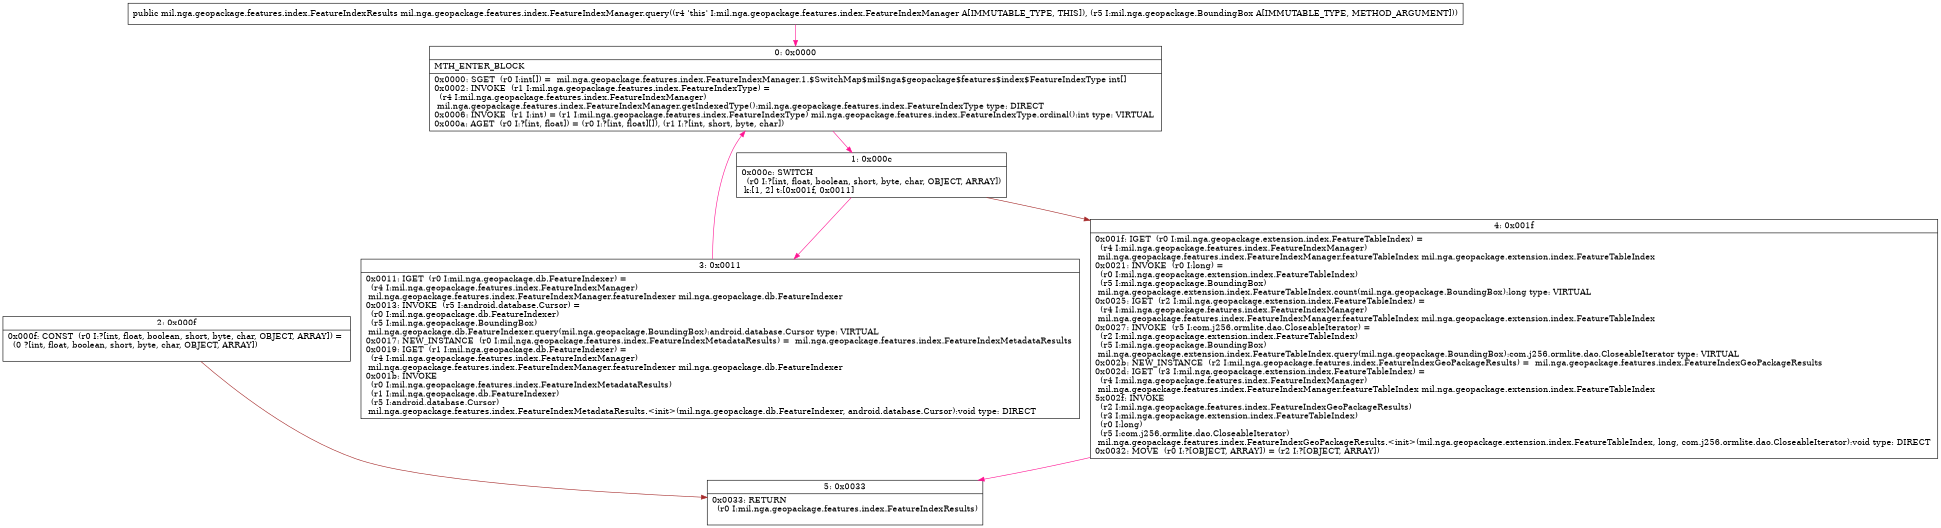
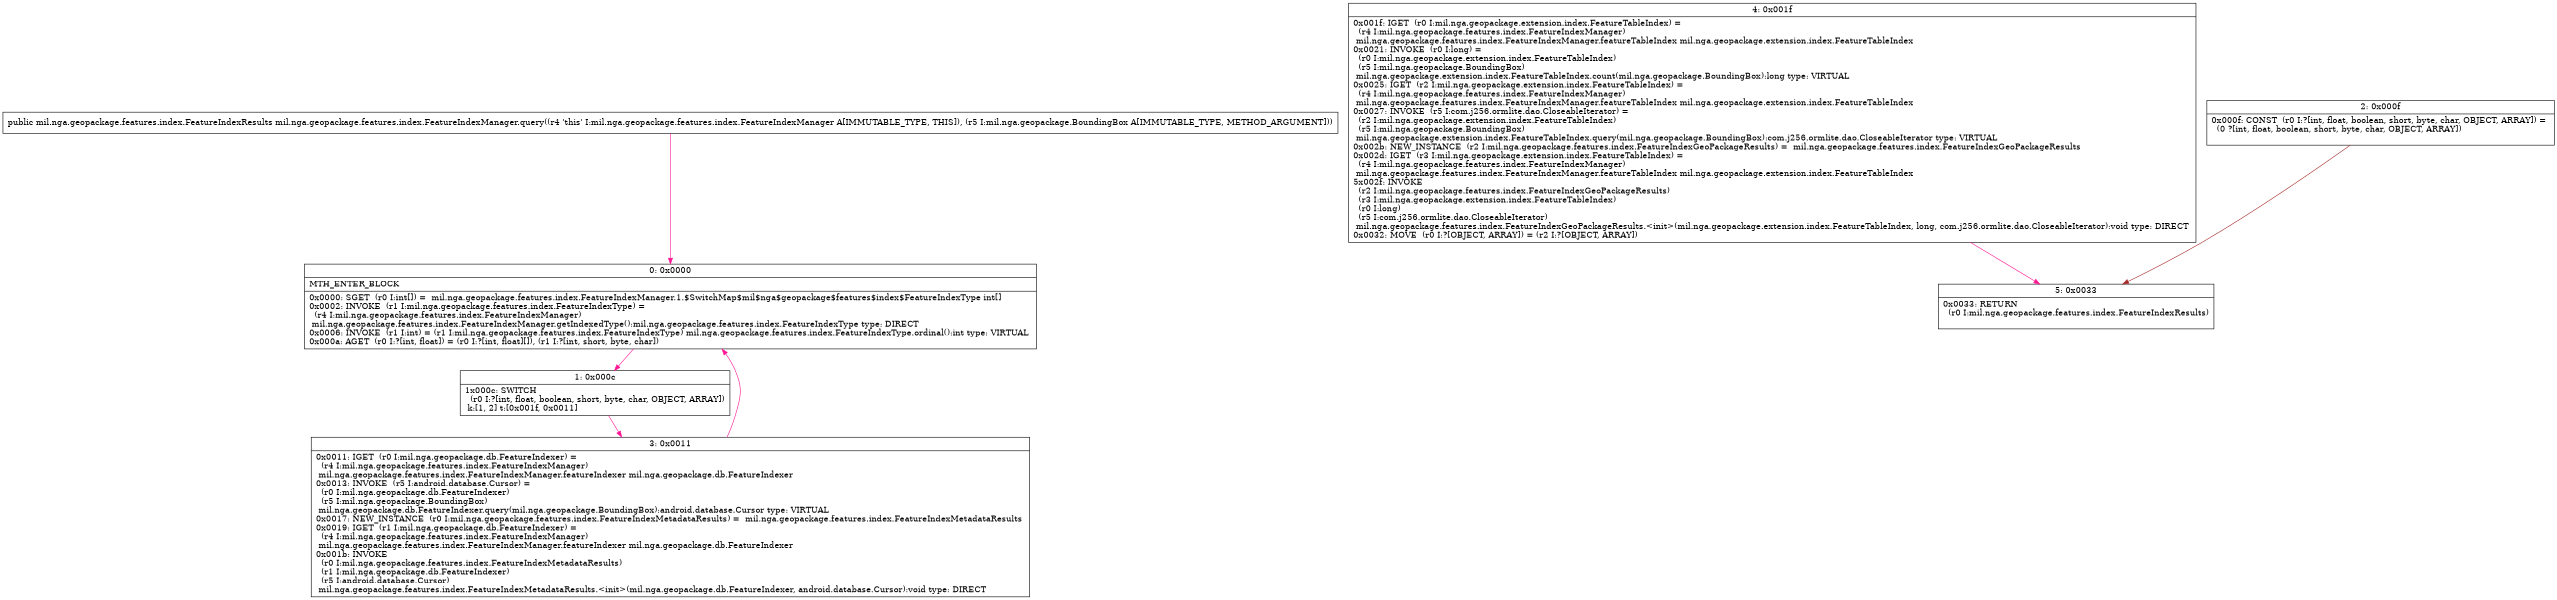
node "1: 0x000c": text "0x000c: SWITCH" -> "1x000c: SWITCH"
edge "1: 0x000c" -> "4: 0x001f": removed
